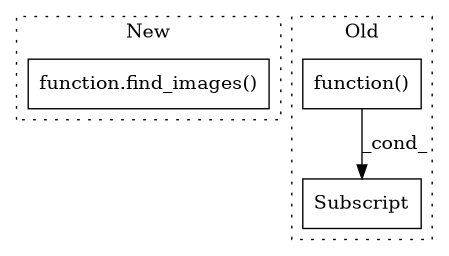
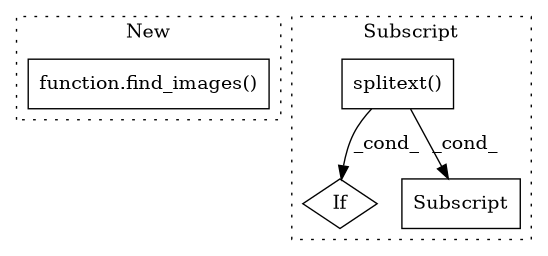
cluster "Old": label "Old" -> "Subscript"
node "function()": label "function()" -> "splitext()"
node "If": added
